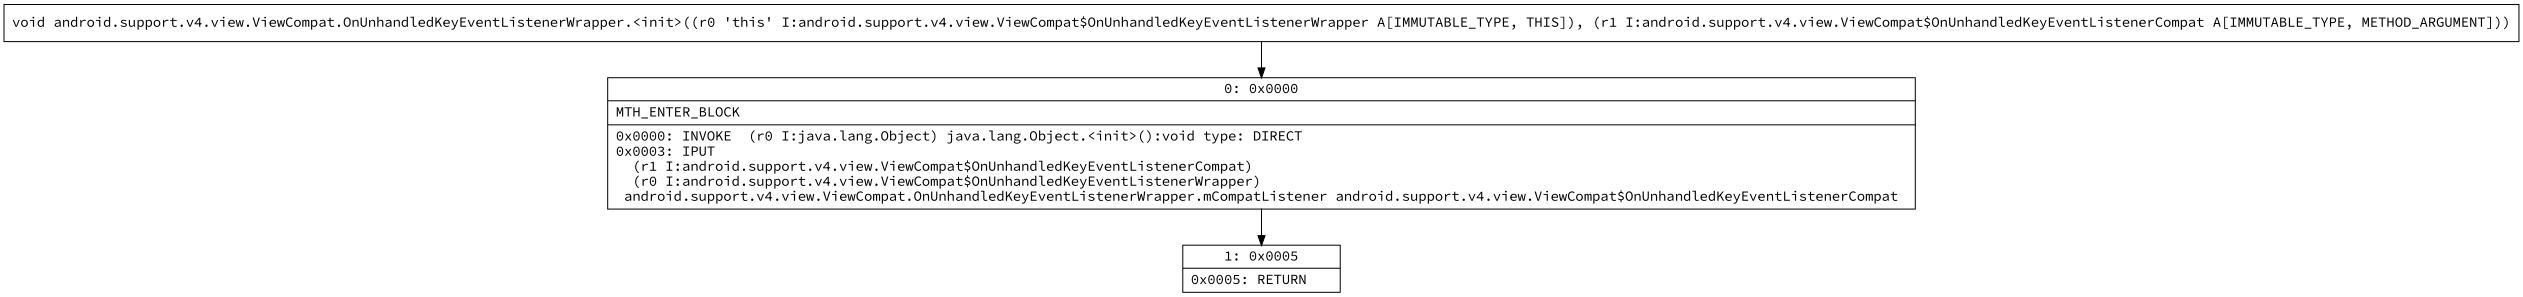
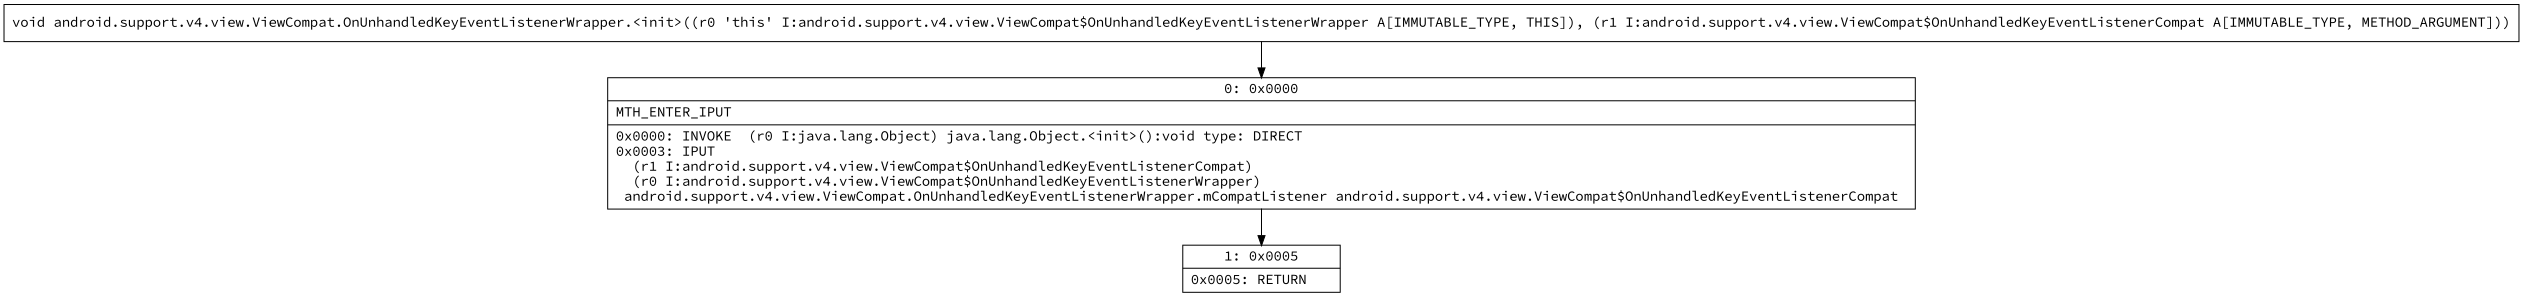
node "0: 0x0000": text "MTH_ENTER_BLOCK" -> "MTH_ENTER_IPUT"
